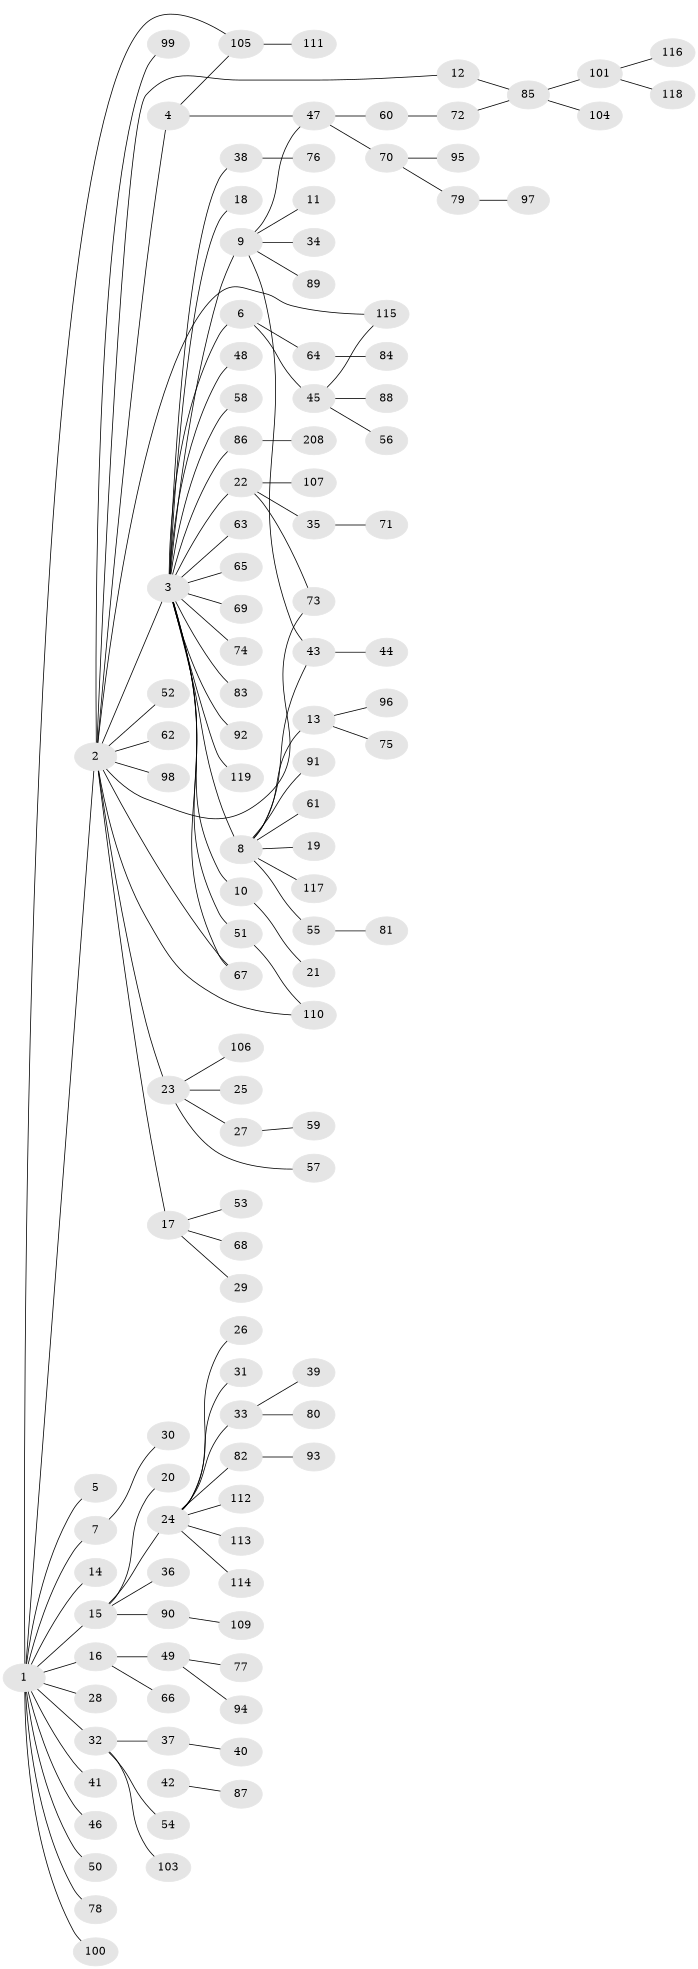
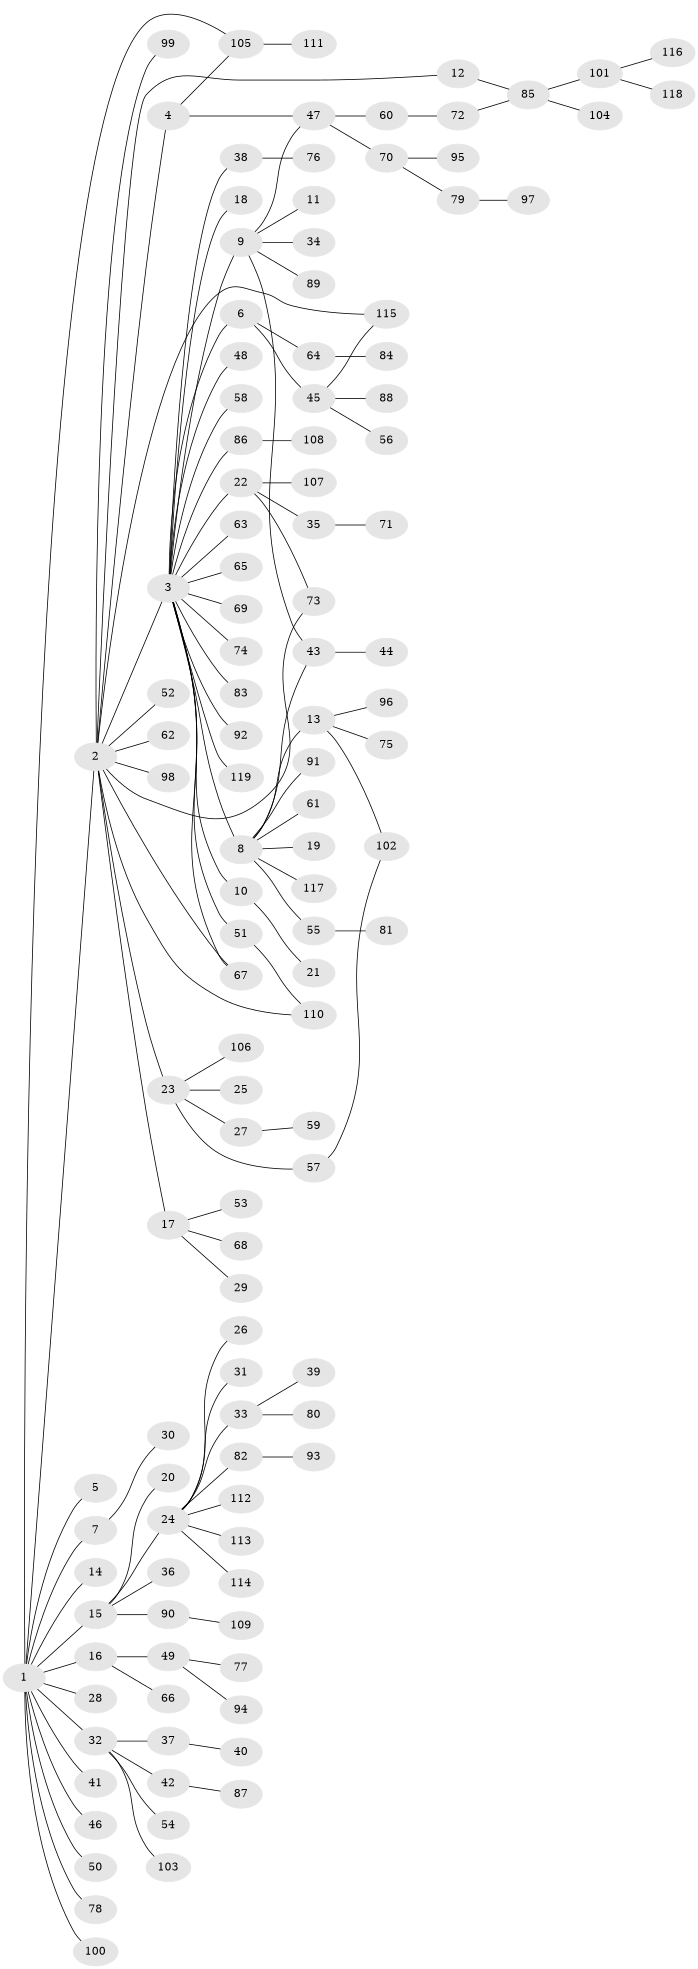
node "208": label "208" -> "108"
node "102": added
edge "32" -- "42": added
